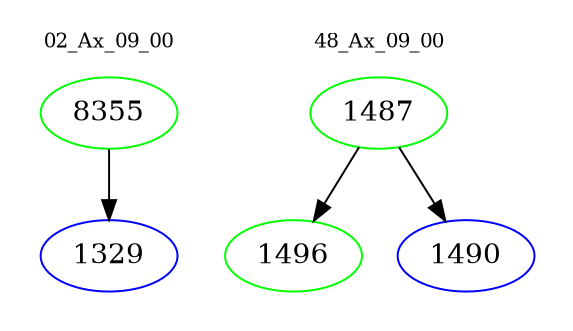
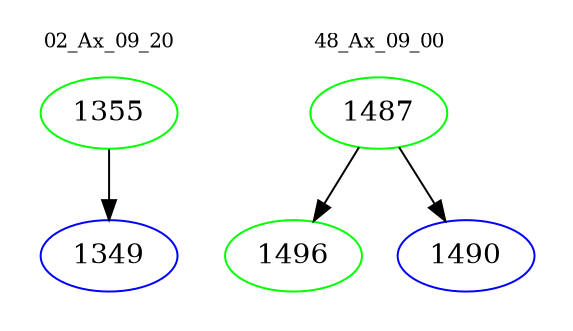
cluster "02_Ax_09_00": label "02_Ax_09_00" -> "02_Ax_09_20"
node "8355": label "8355" -> "1355"
node "1329": label "1329" -> "1349"
